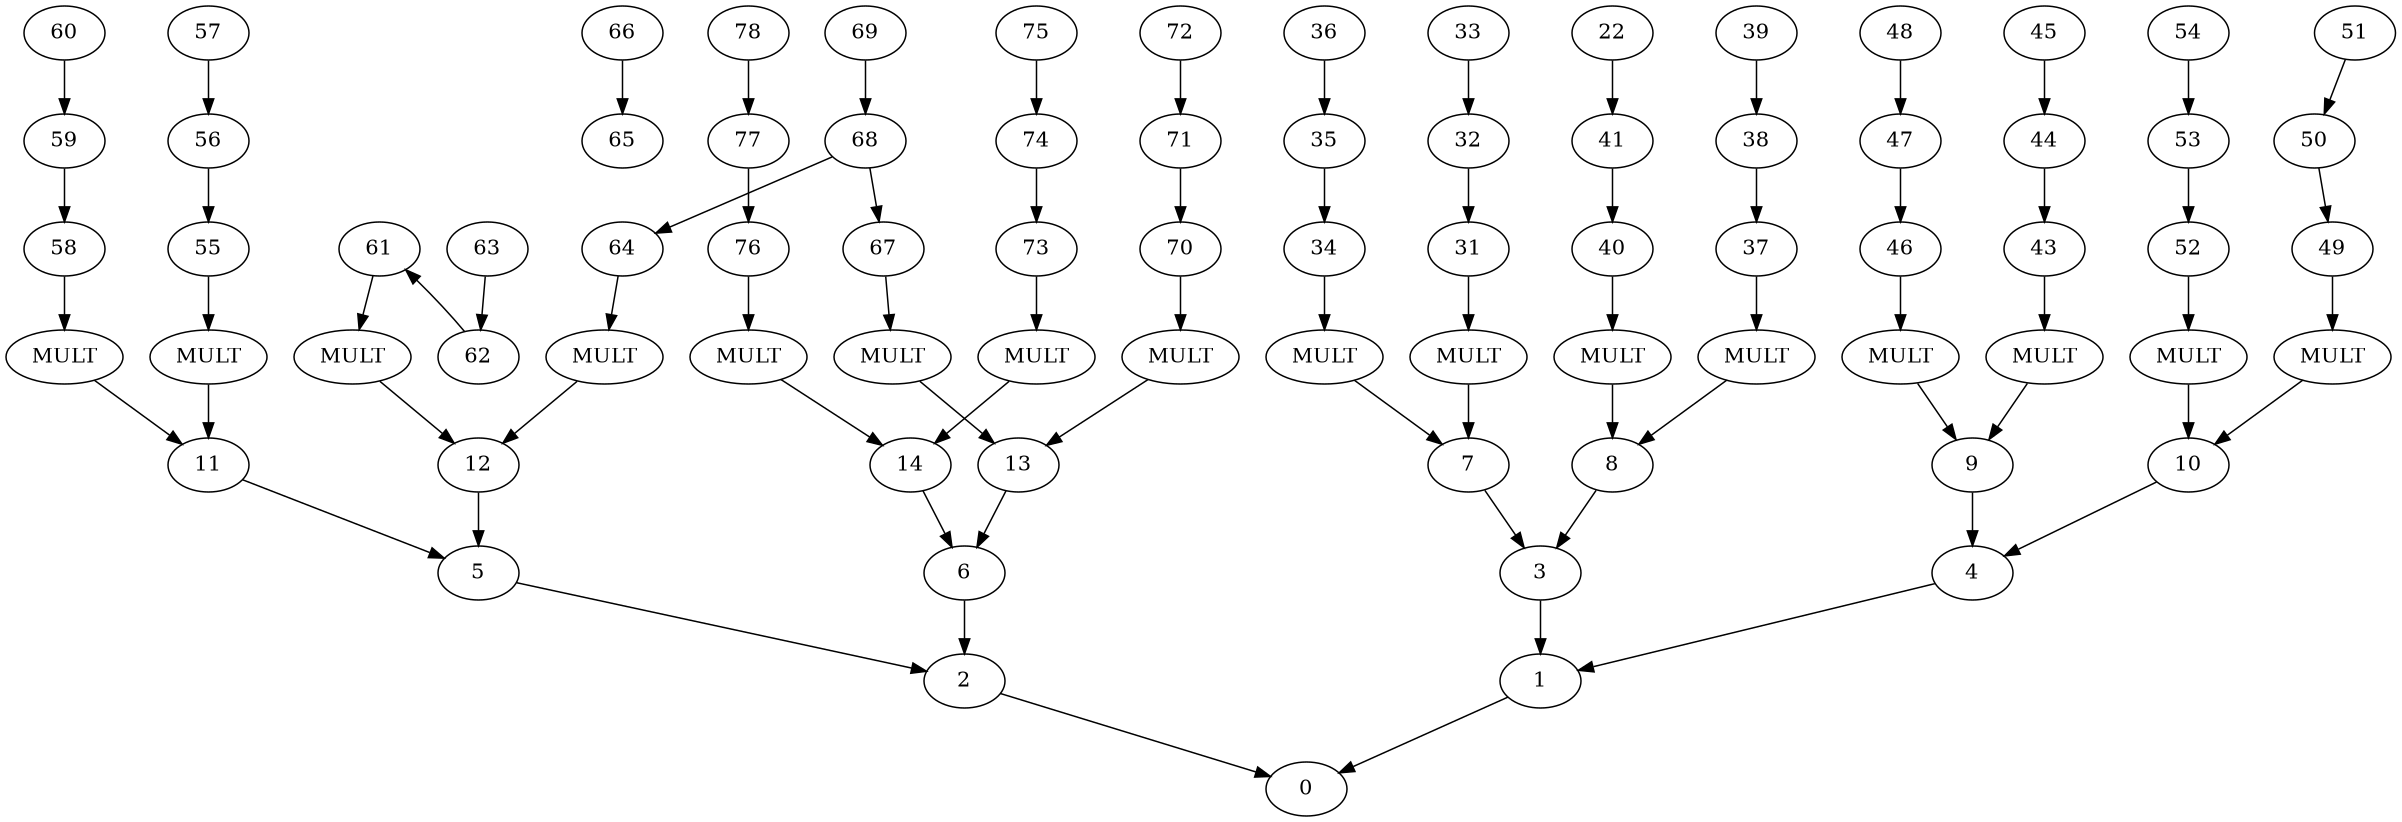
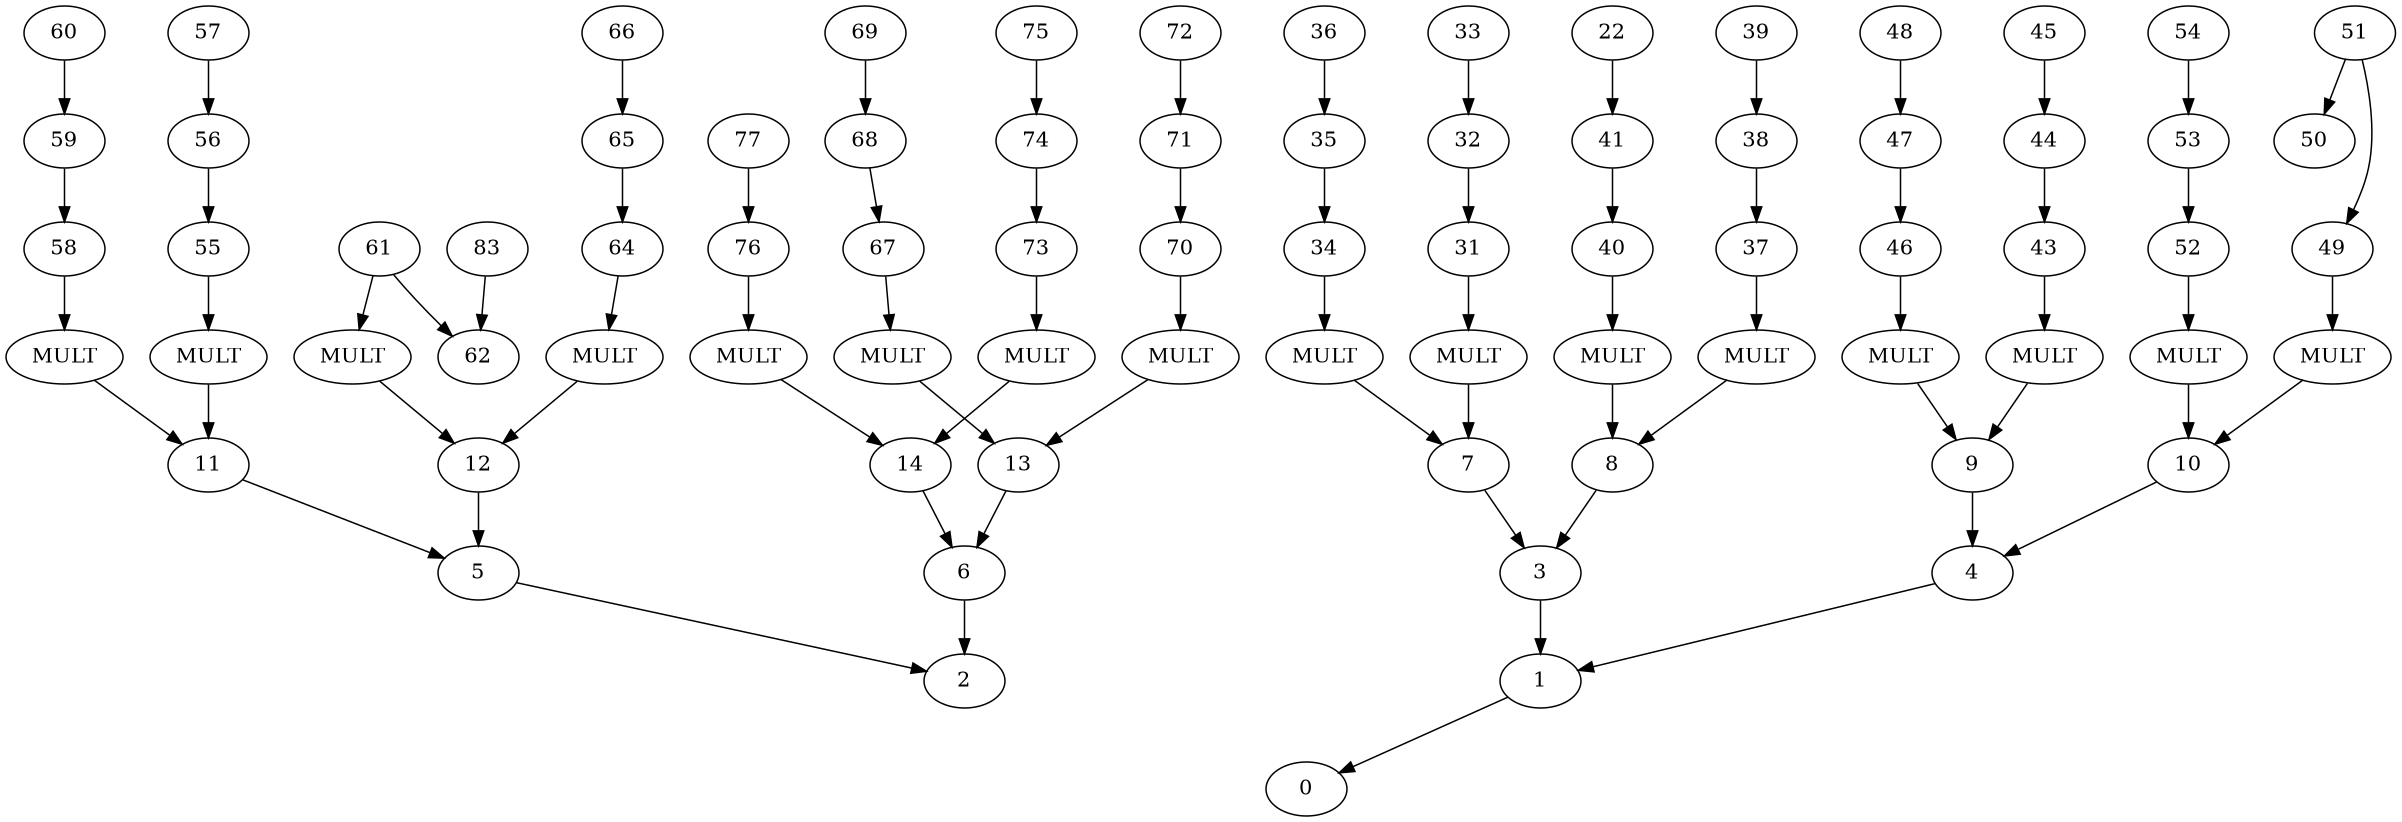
node "78": removed
edge "50" -> "49": now "51" -> "49"
edge "68" -> "64": now "65" -> "64"
node "63": label "63" -> "83"
edge "62" -> "61": reversed
edge "2" -> "0": removed
